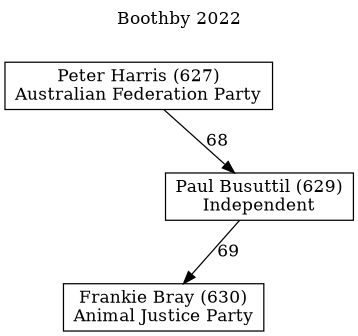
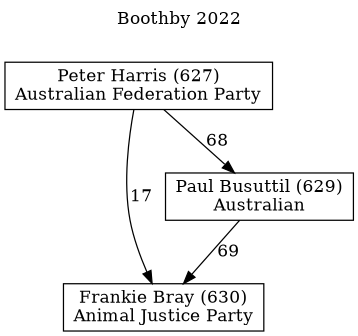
edge "Peter Harris (627) Australian Federation Party" -> "Frankie Bray (630) Animal Justice Party": added, label "17"
node "Paul Busuttil (629) Independent": label "Paul Busuttil (629) Independent" -> "Paul Busuttil (629) Australian"
